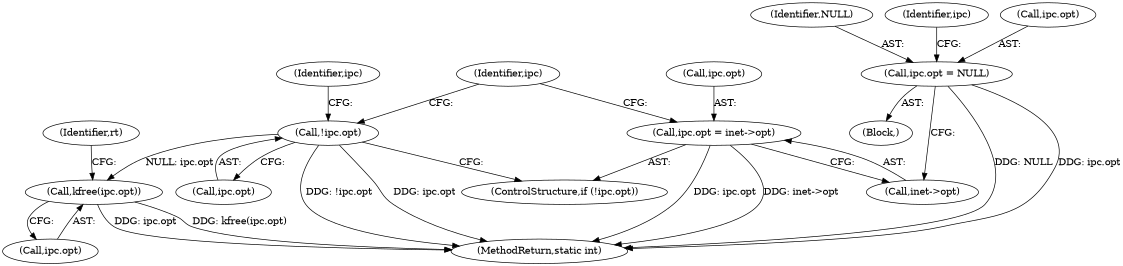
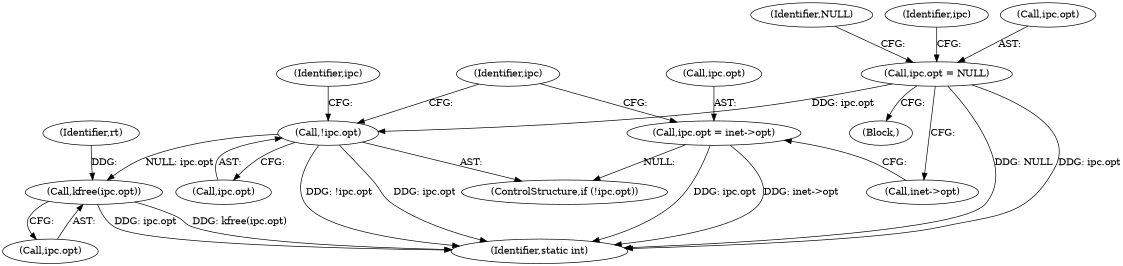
edge "(Identifier,NULL)" -> "(Call,ipc.opt = NULL)": label "AST: " -> "CFG: "
edge "(Call,ipc.opt = NULL)" -> "(Block,)": label "AST: " -> "CFG: "
edge "(Call,ipc.opt = NULL)" -> "(Call,!ipc.opt)": added, label "DDG: ipc.opt"
edge "(Call,ipc.opt = inet->opt)" -> "(Call,inet->opt)": removed, label "CFG:"
edge "(Identifier,rt)" -> "(Call,kfree(ipc.opt))": label "CFG: " -> "DDG: "
edge "(Call,!ipc.opt)" -> "(ControlStructure,if (!ipc.opt))": label "CFG: " -> "AST: "
edge "(Call,ipc.opt = inet->opt)" -> "(ControlStructure,if (!ipc.opt))": label "AST: " -> "NULL: "
edge "(Call,inet->opt)" -> "(Call,ipc.opt = inet->opt)": label "AST: " -> "CFG: "
node "(MethodReturn,static int)": label "(MethodReturn,static int)" -> "(Identifier,static int)"
